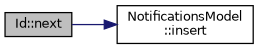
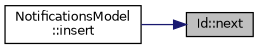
edge "Id::next" -> "NotificationsModel ::insert": reversed
